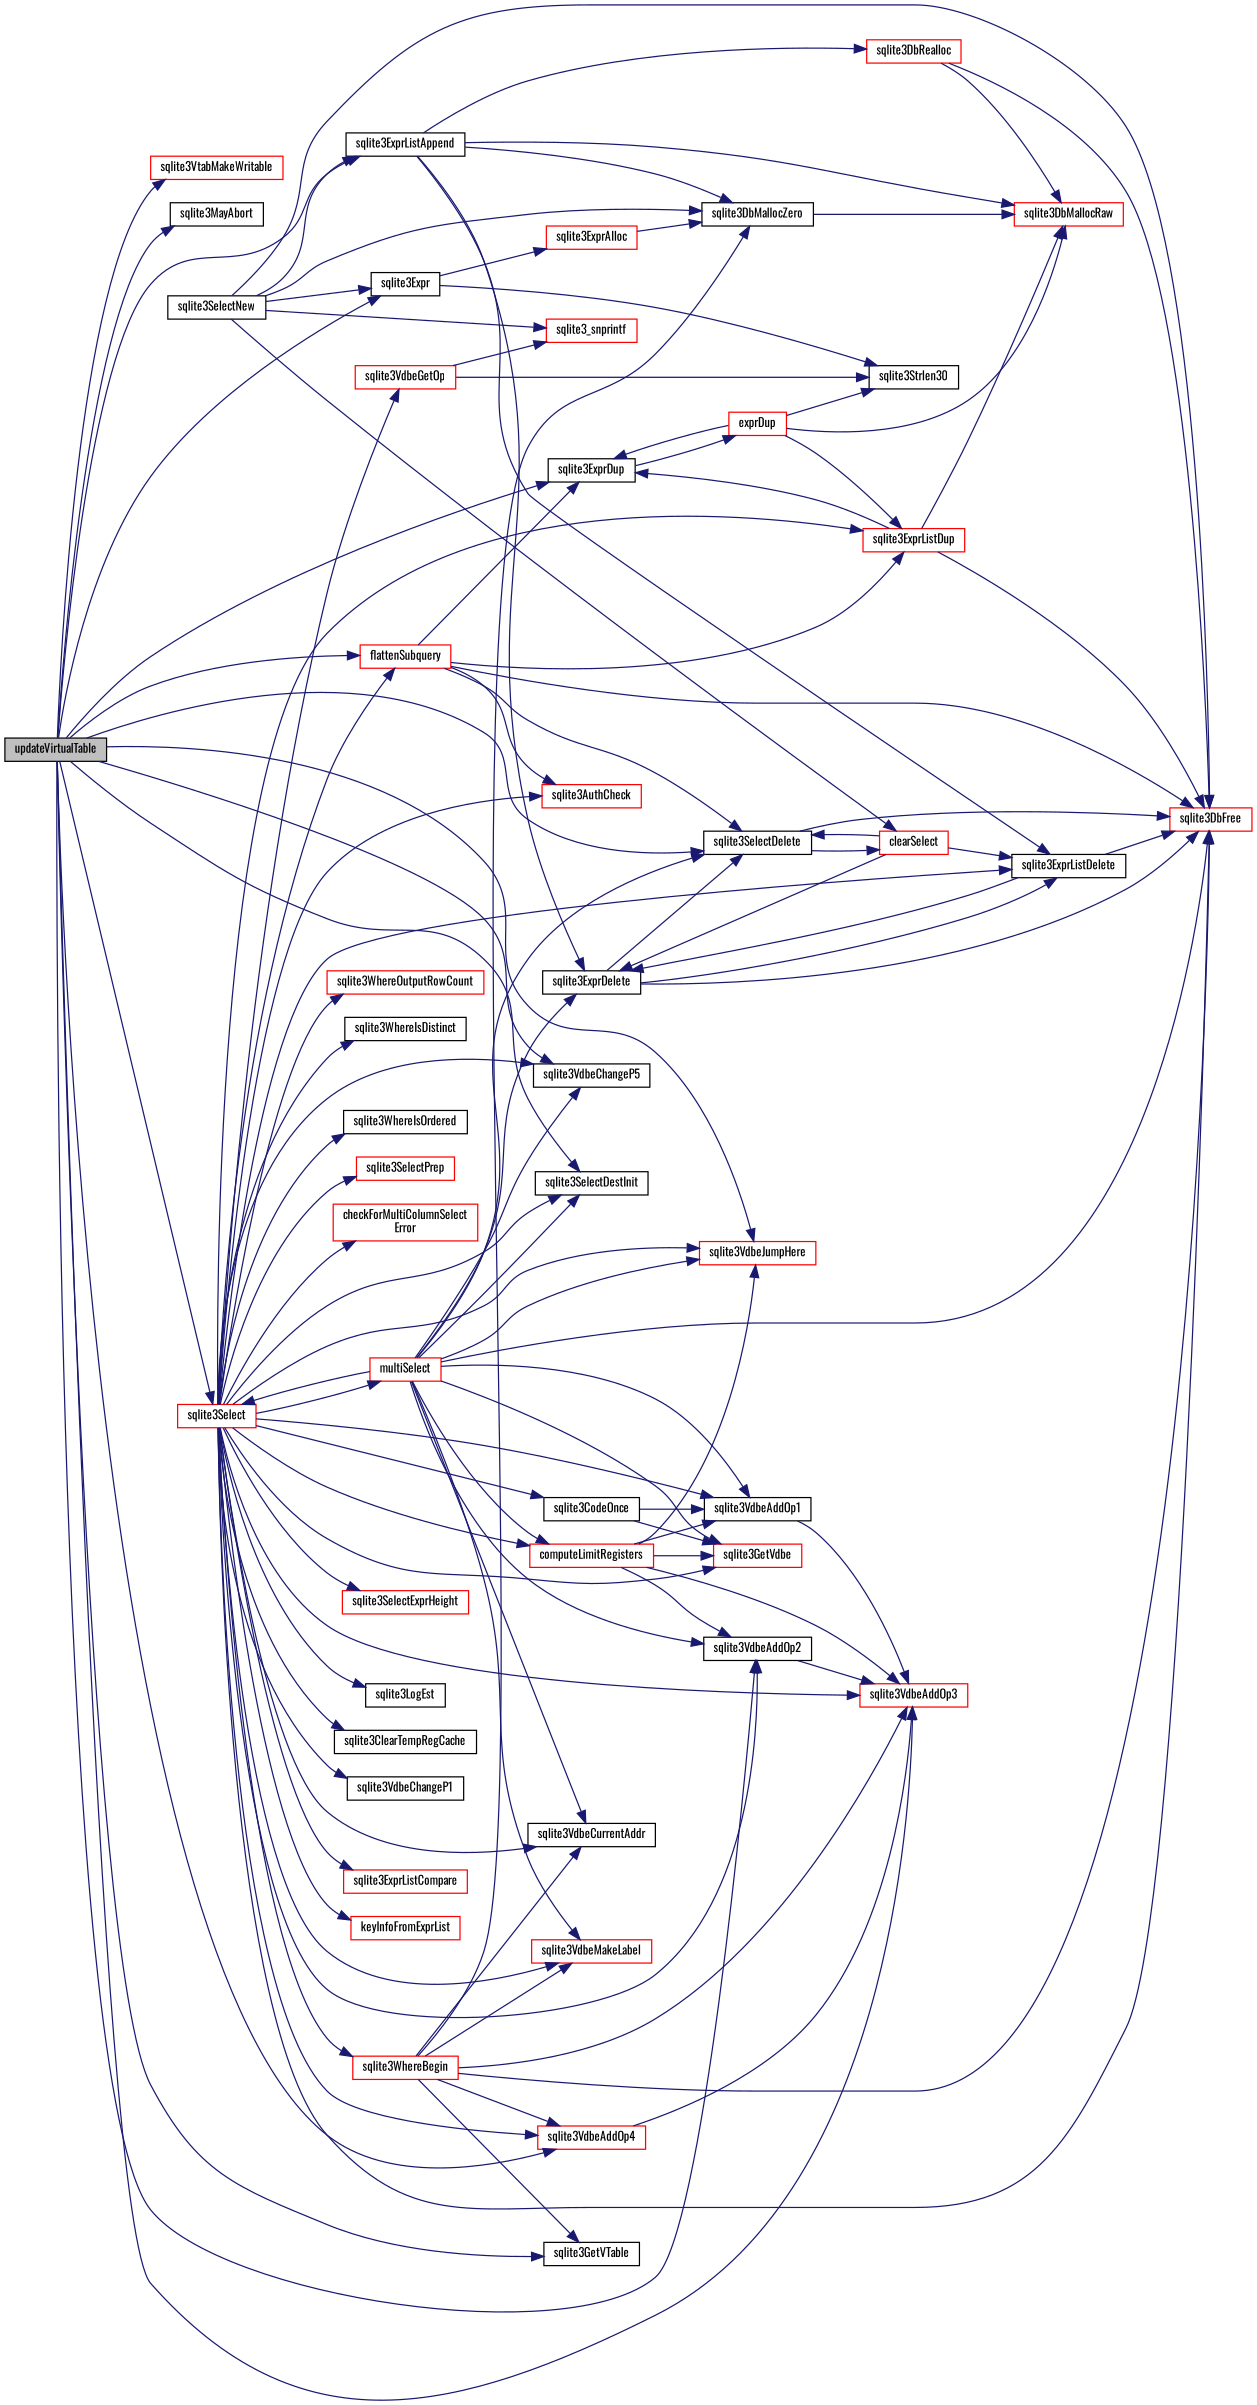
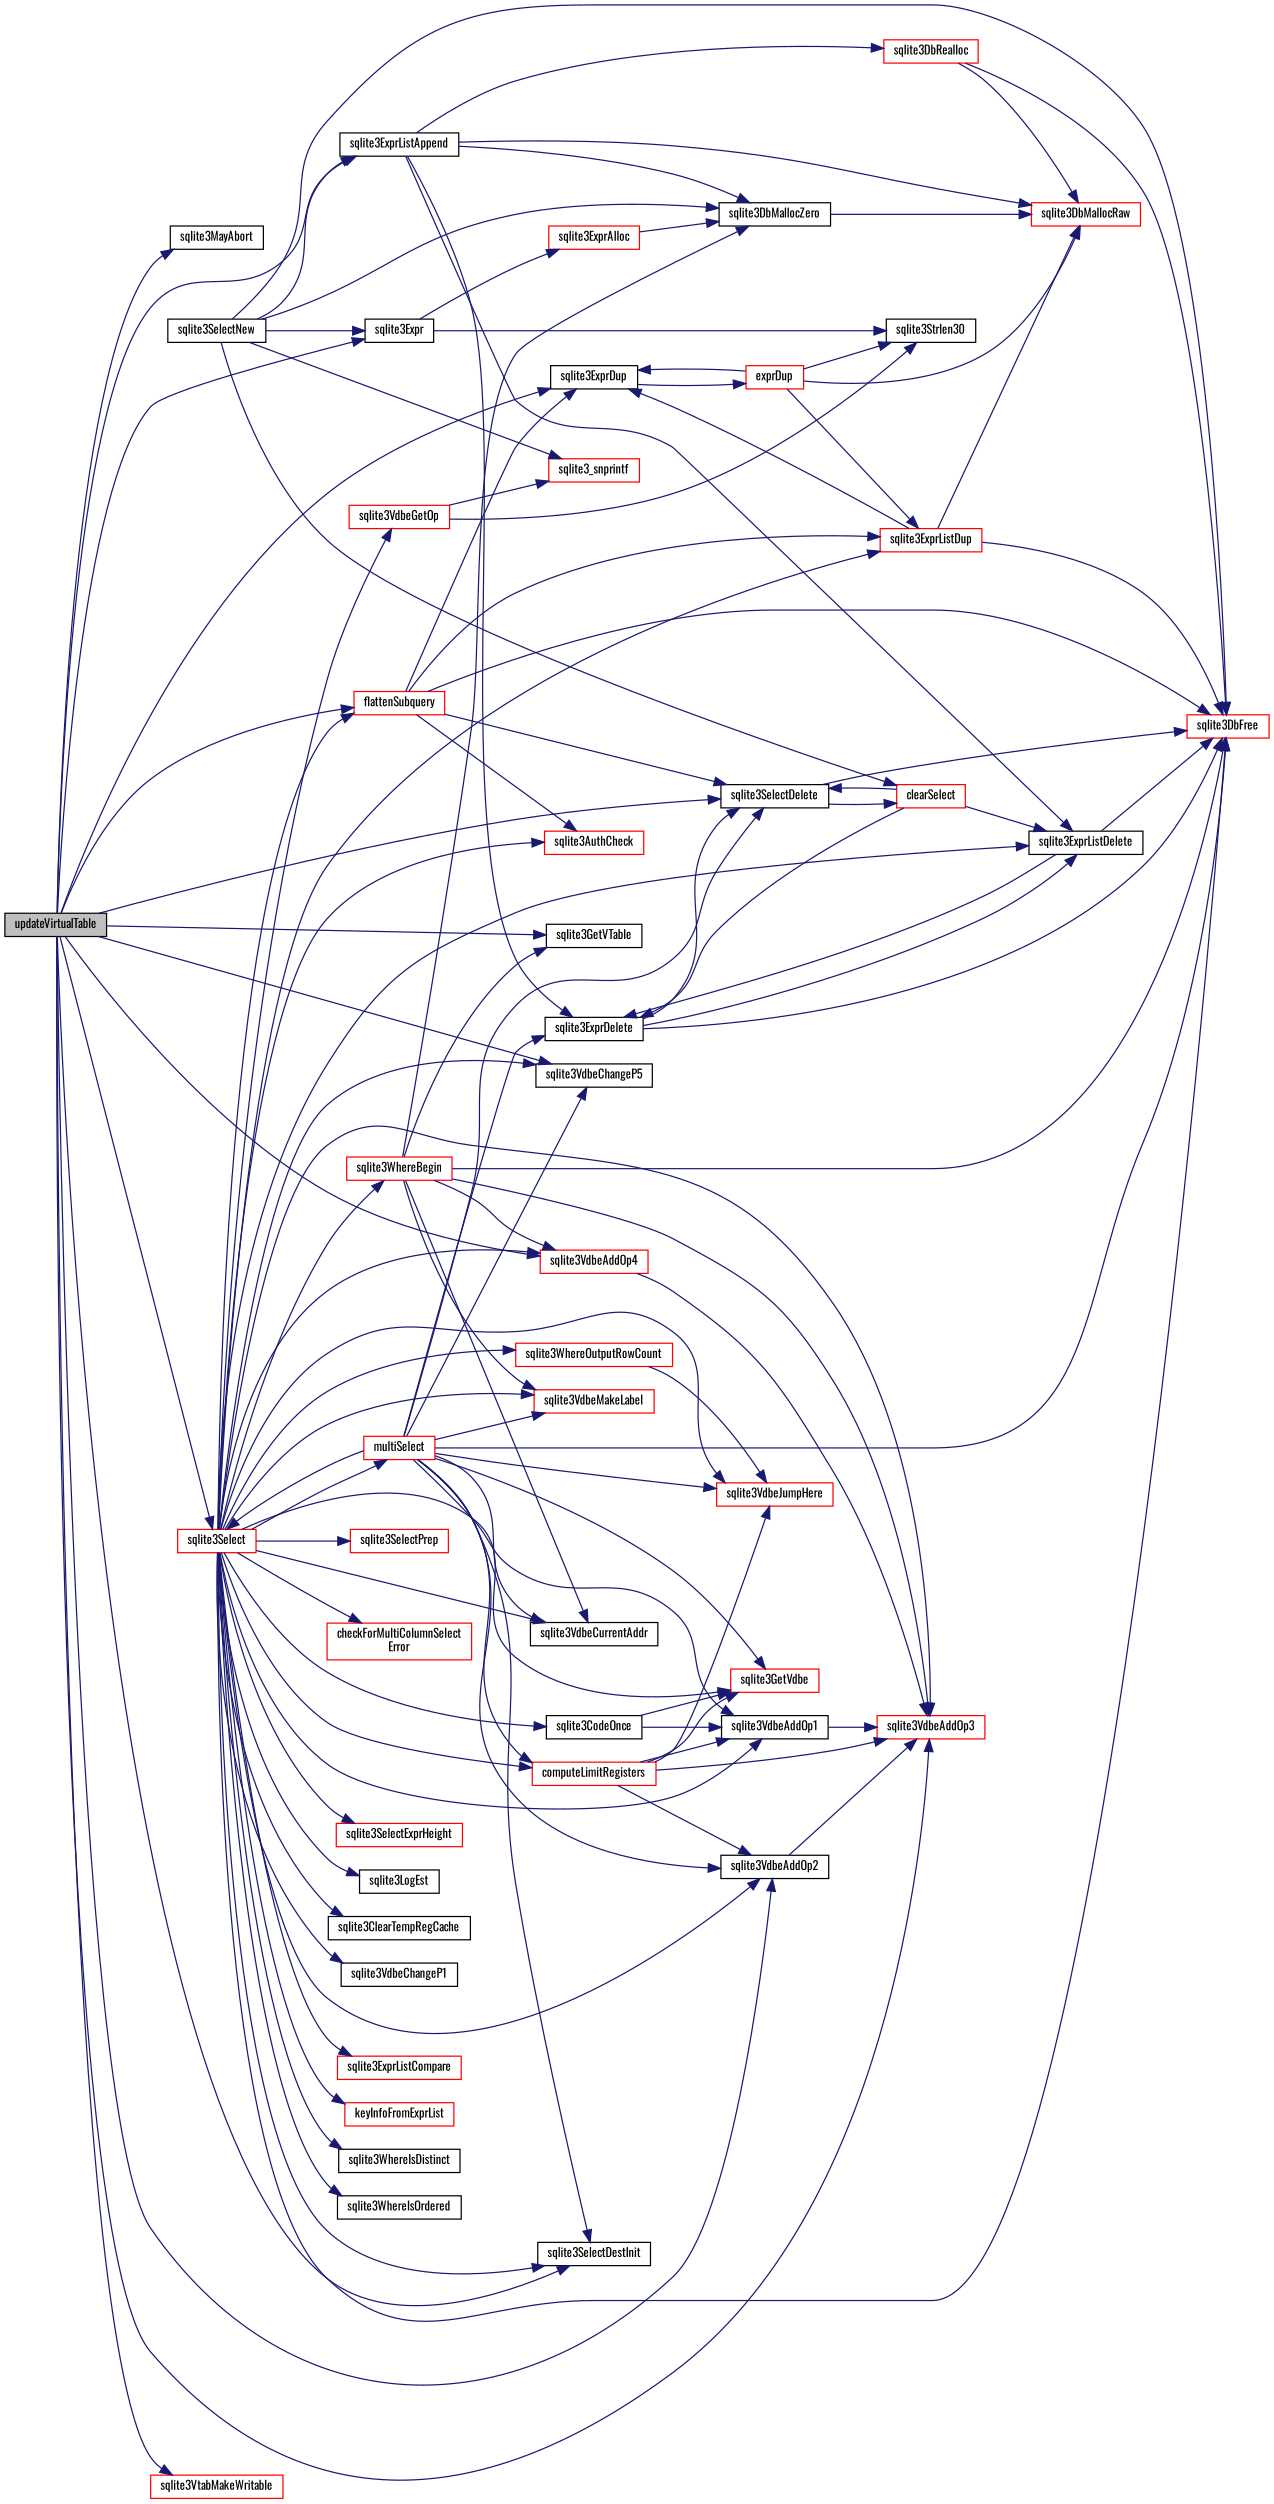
edge "updateVirtualTable" -> "sqlite3VdbeJumpHere": now "sqlite3WhereOutputRowCount" -> "sqlite3VdbeJumpHere"
